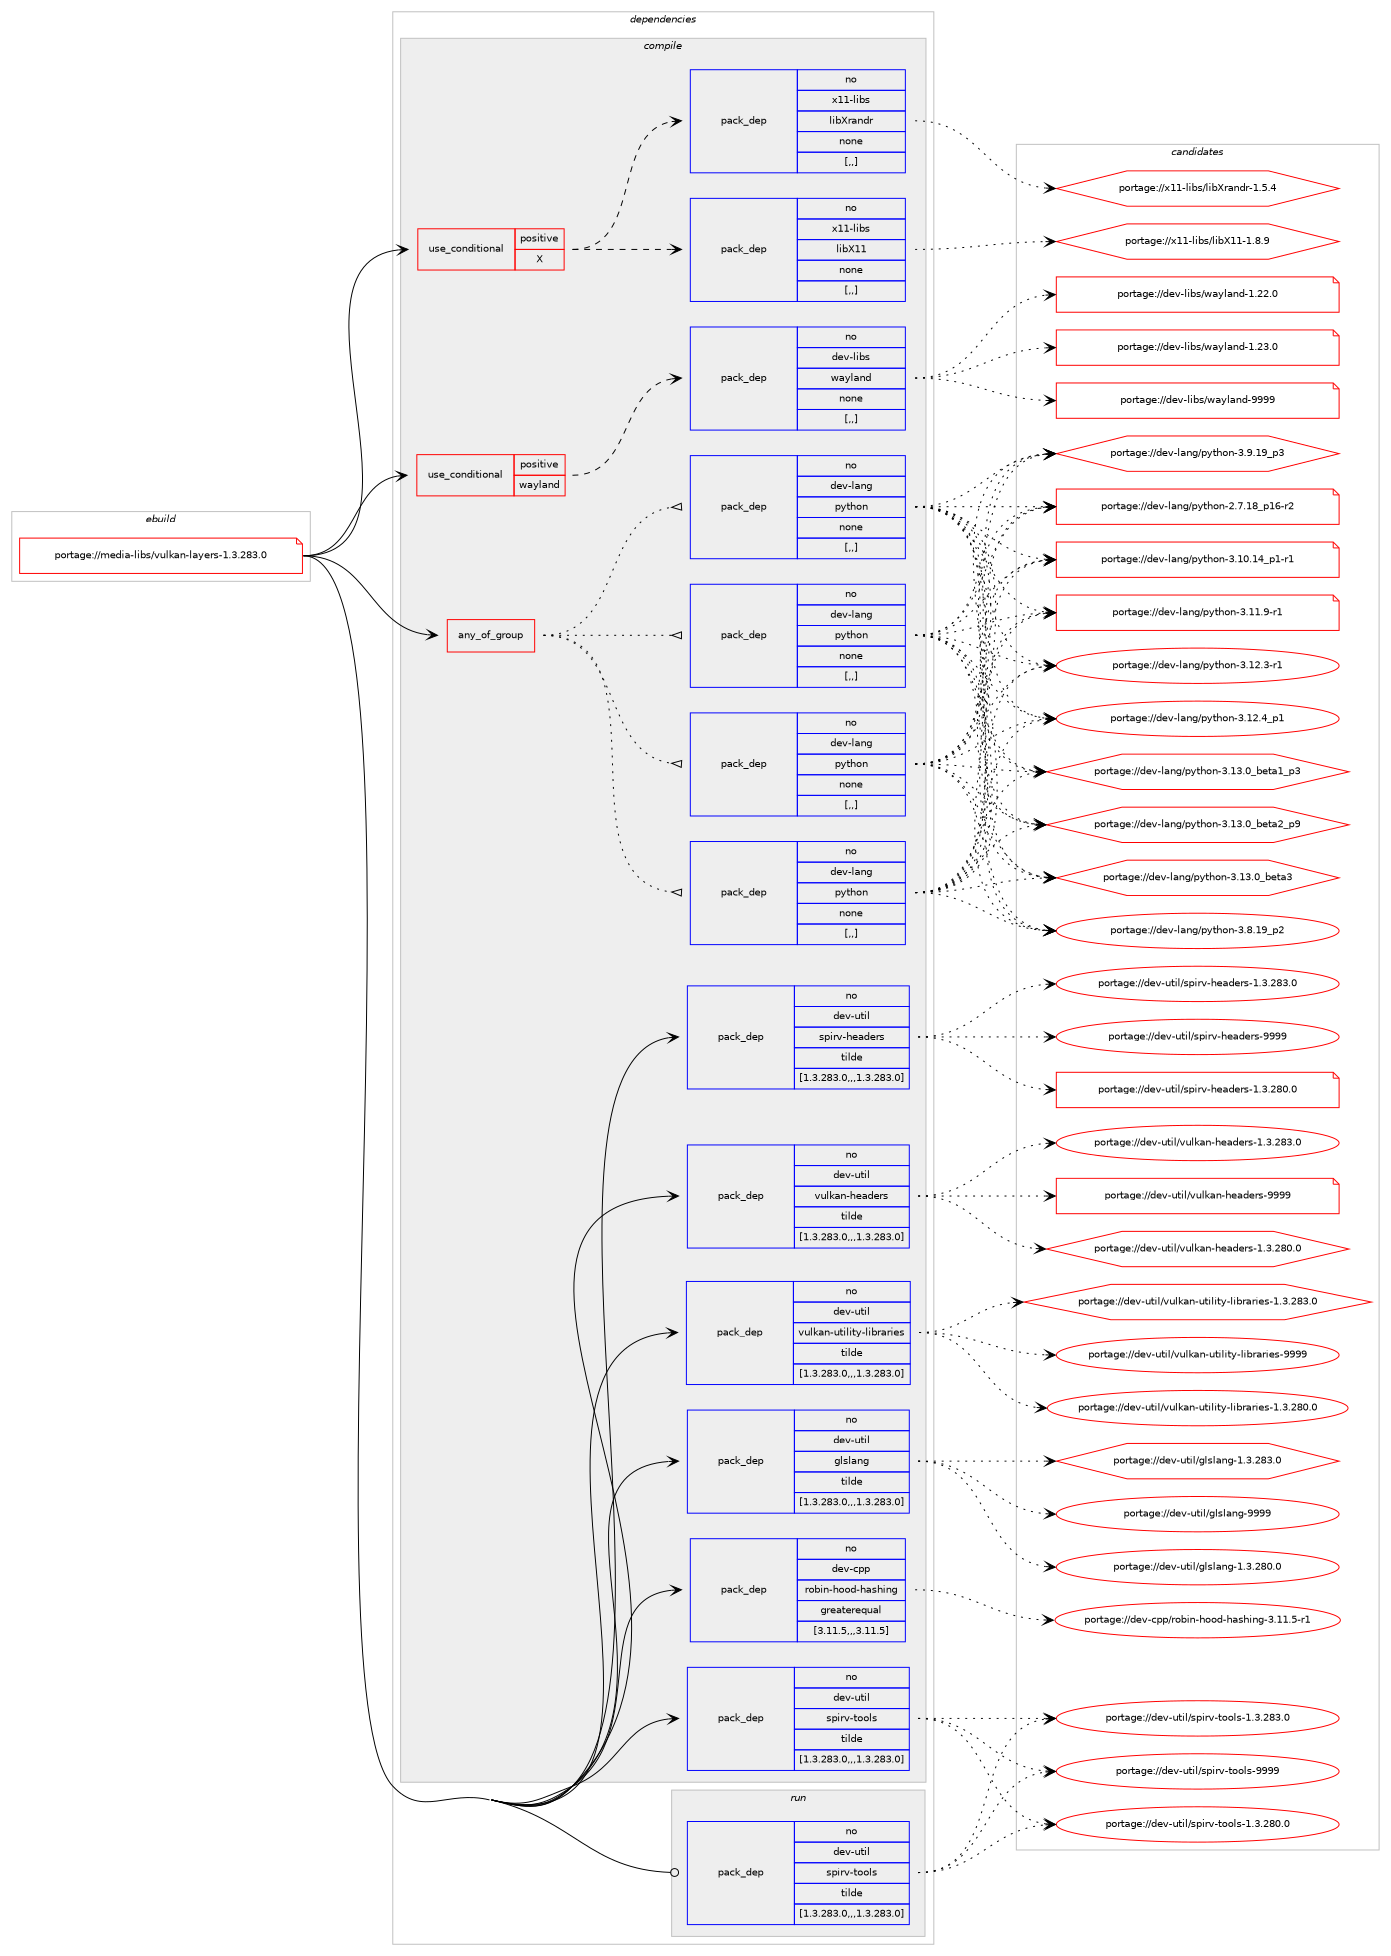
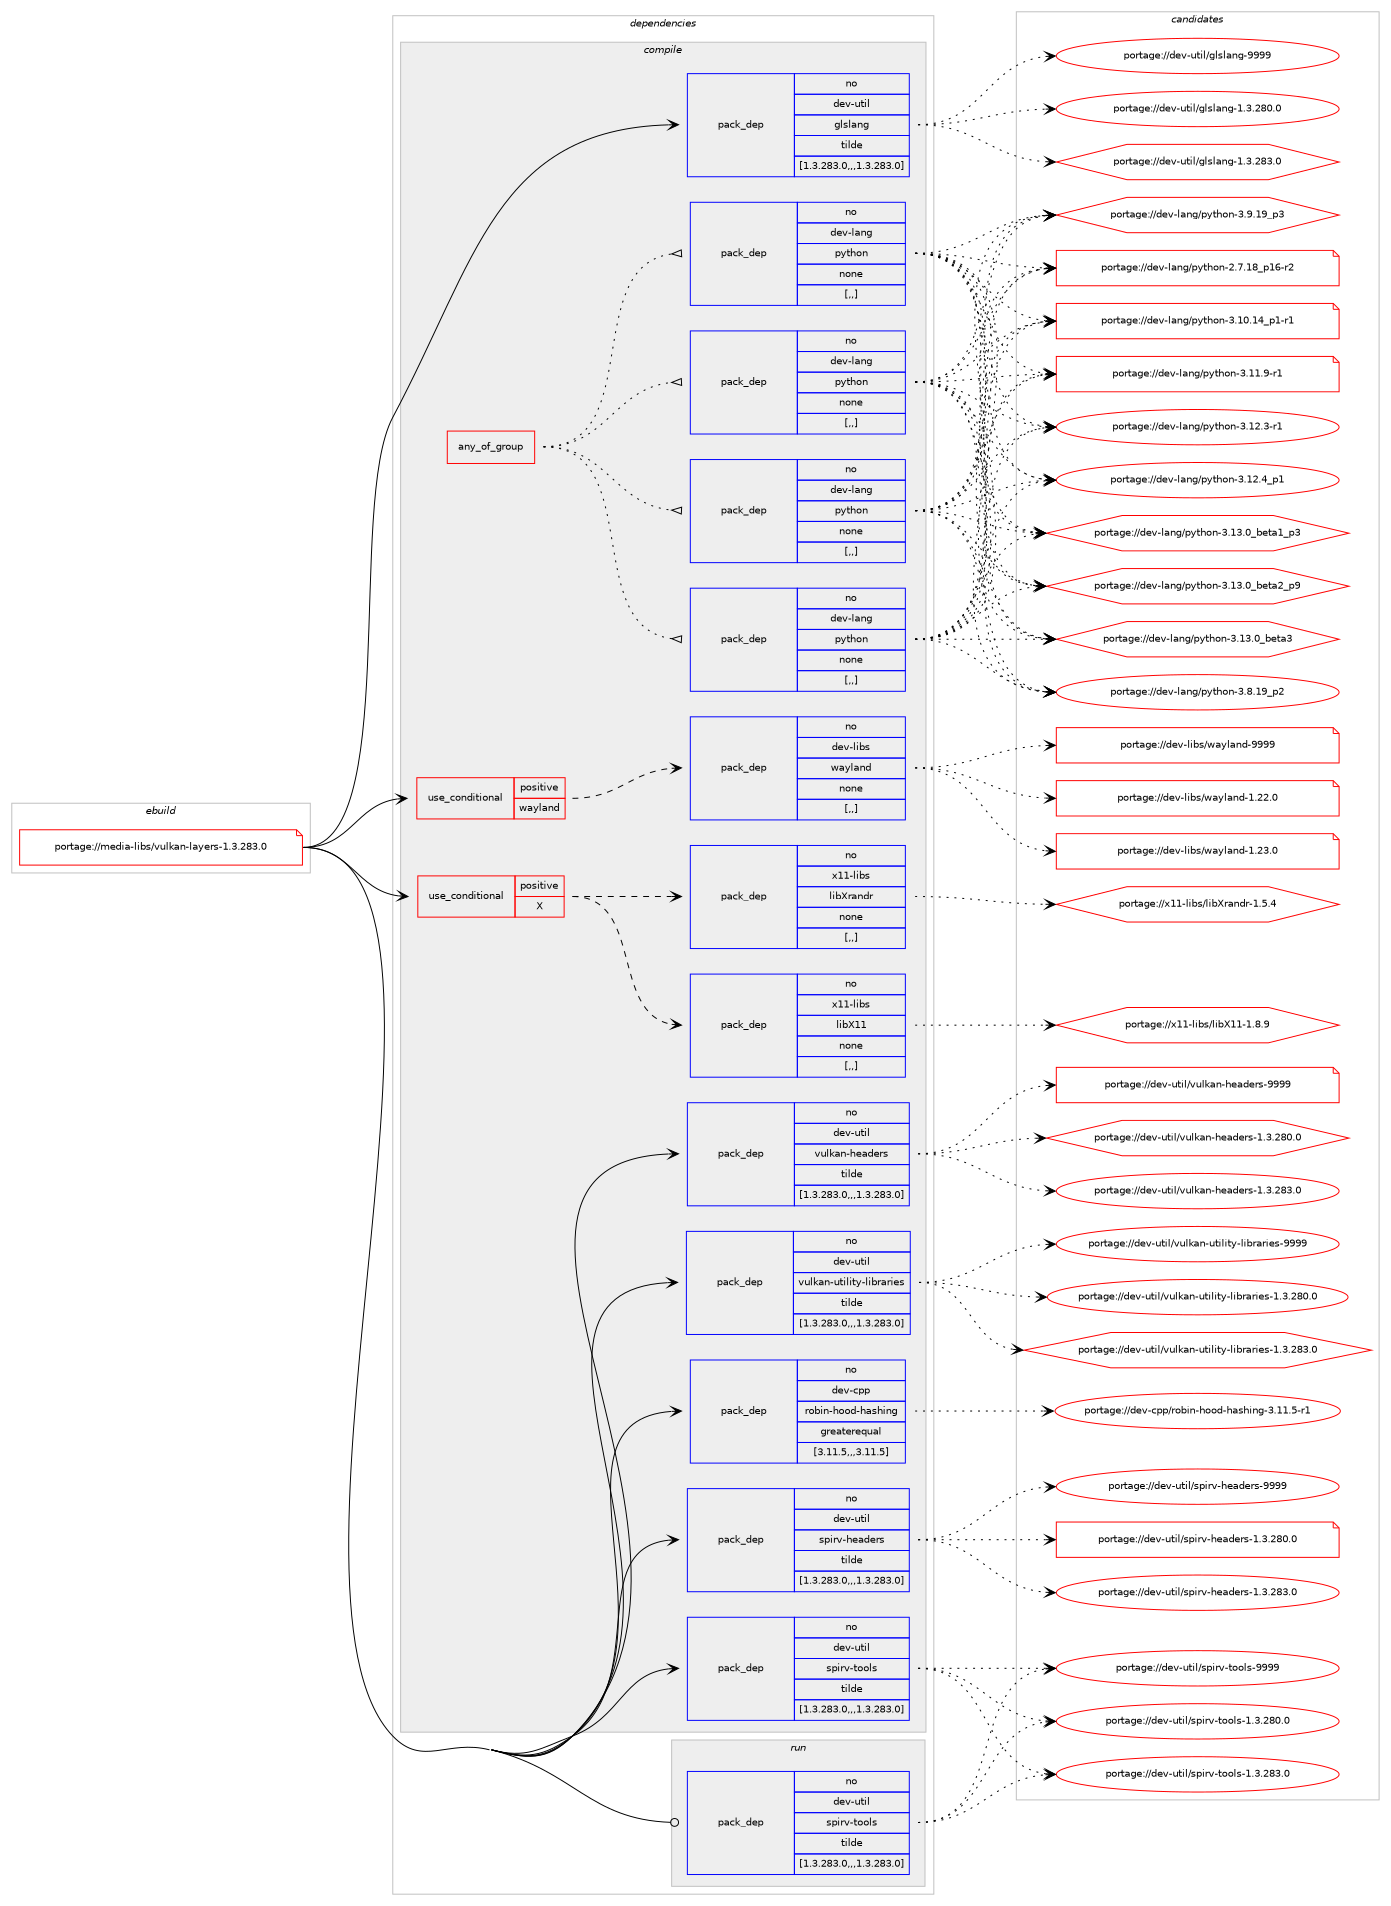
edge "portage://media-libs/vulkan-layers-1.3.283.0" -> "any_of_group": removed
